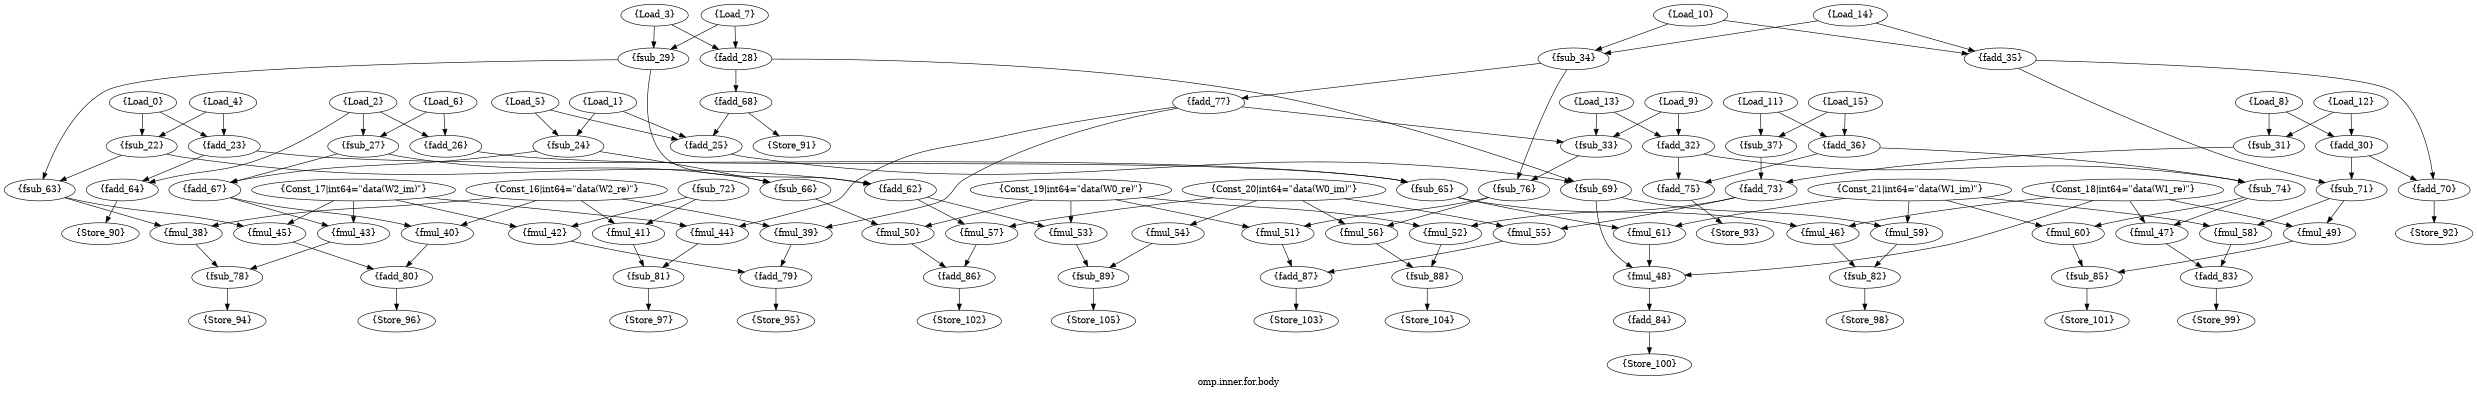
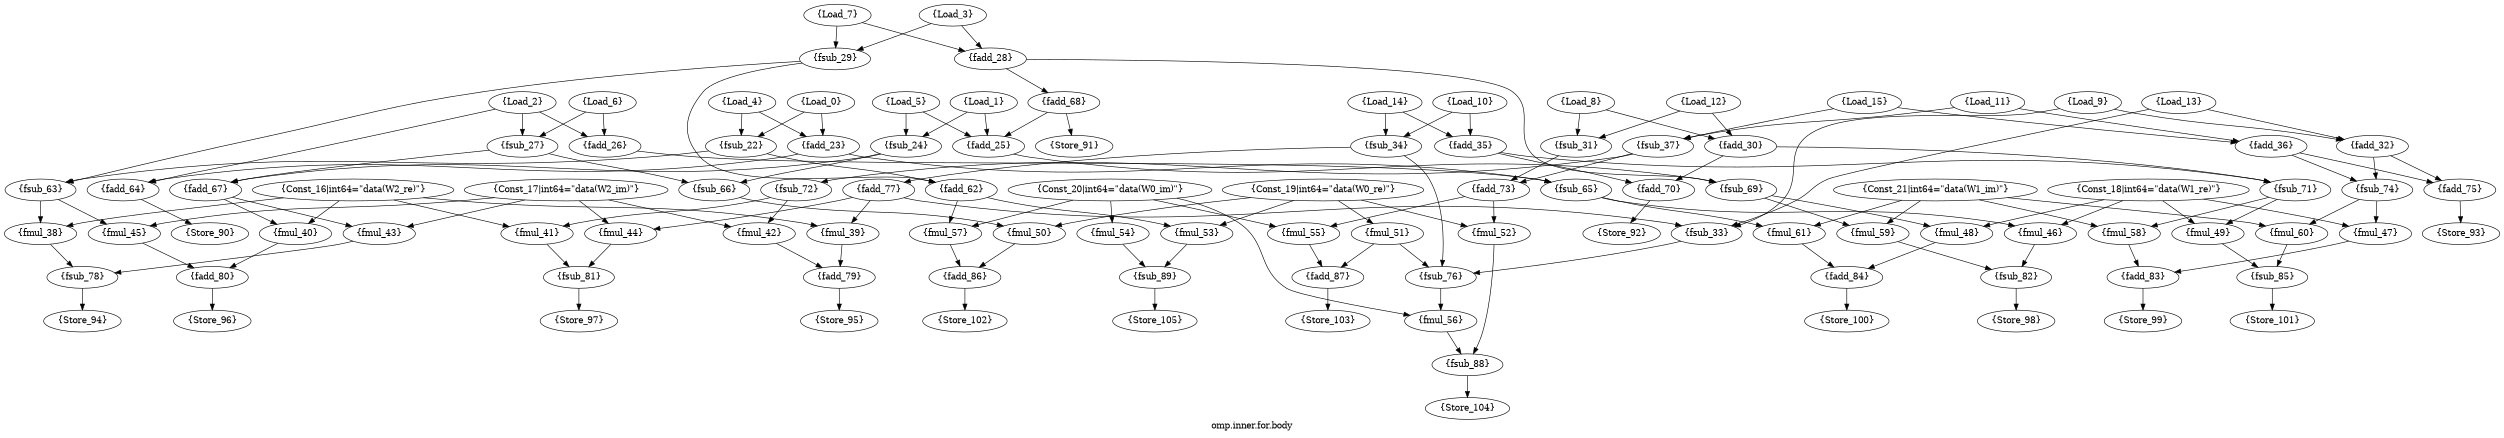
edge "{fsub_37}" -> "{fsub_72}": added
edge "{fsub_76}" -> "{fmul_51}": reversed
edge "{fmul_61}" -> "{fmul_48}": now "{fmul_61}" -> "{fadd_84}"
